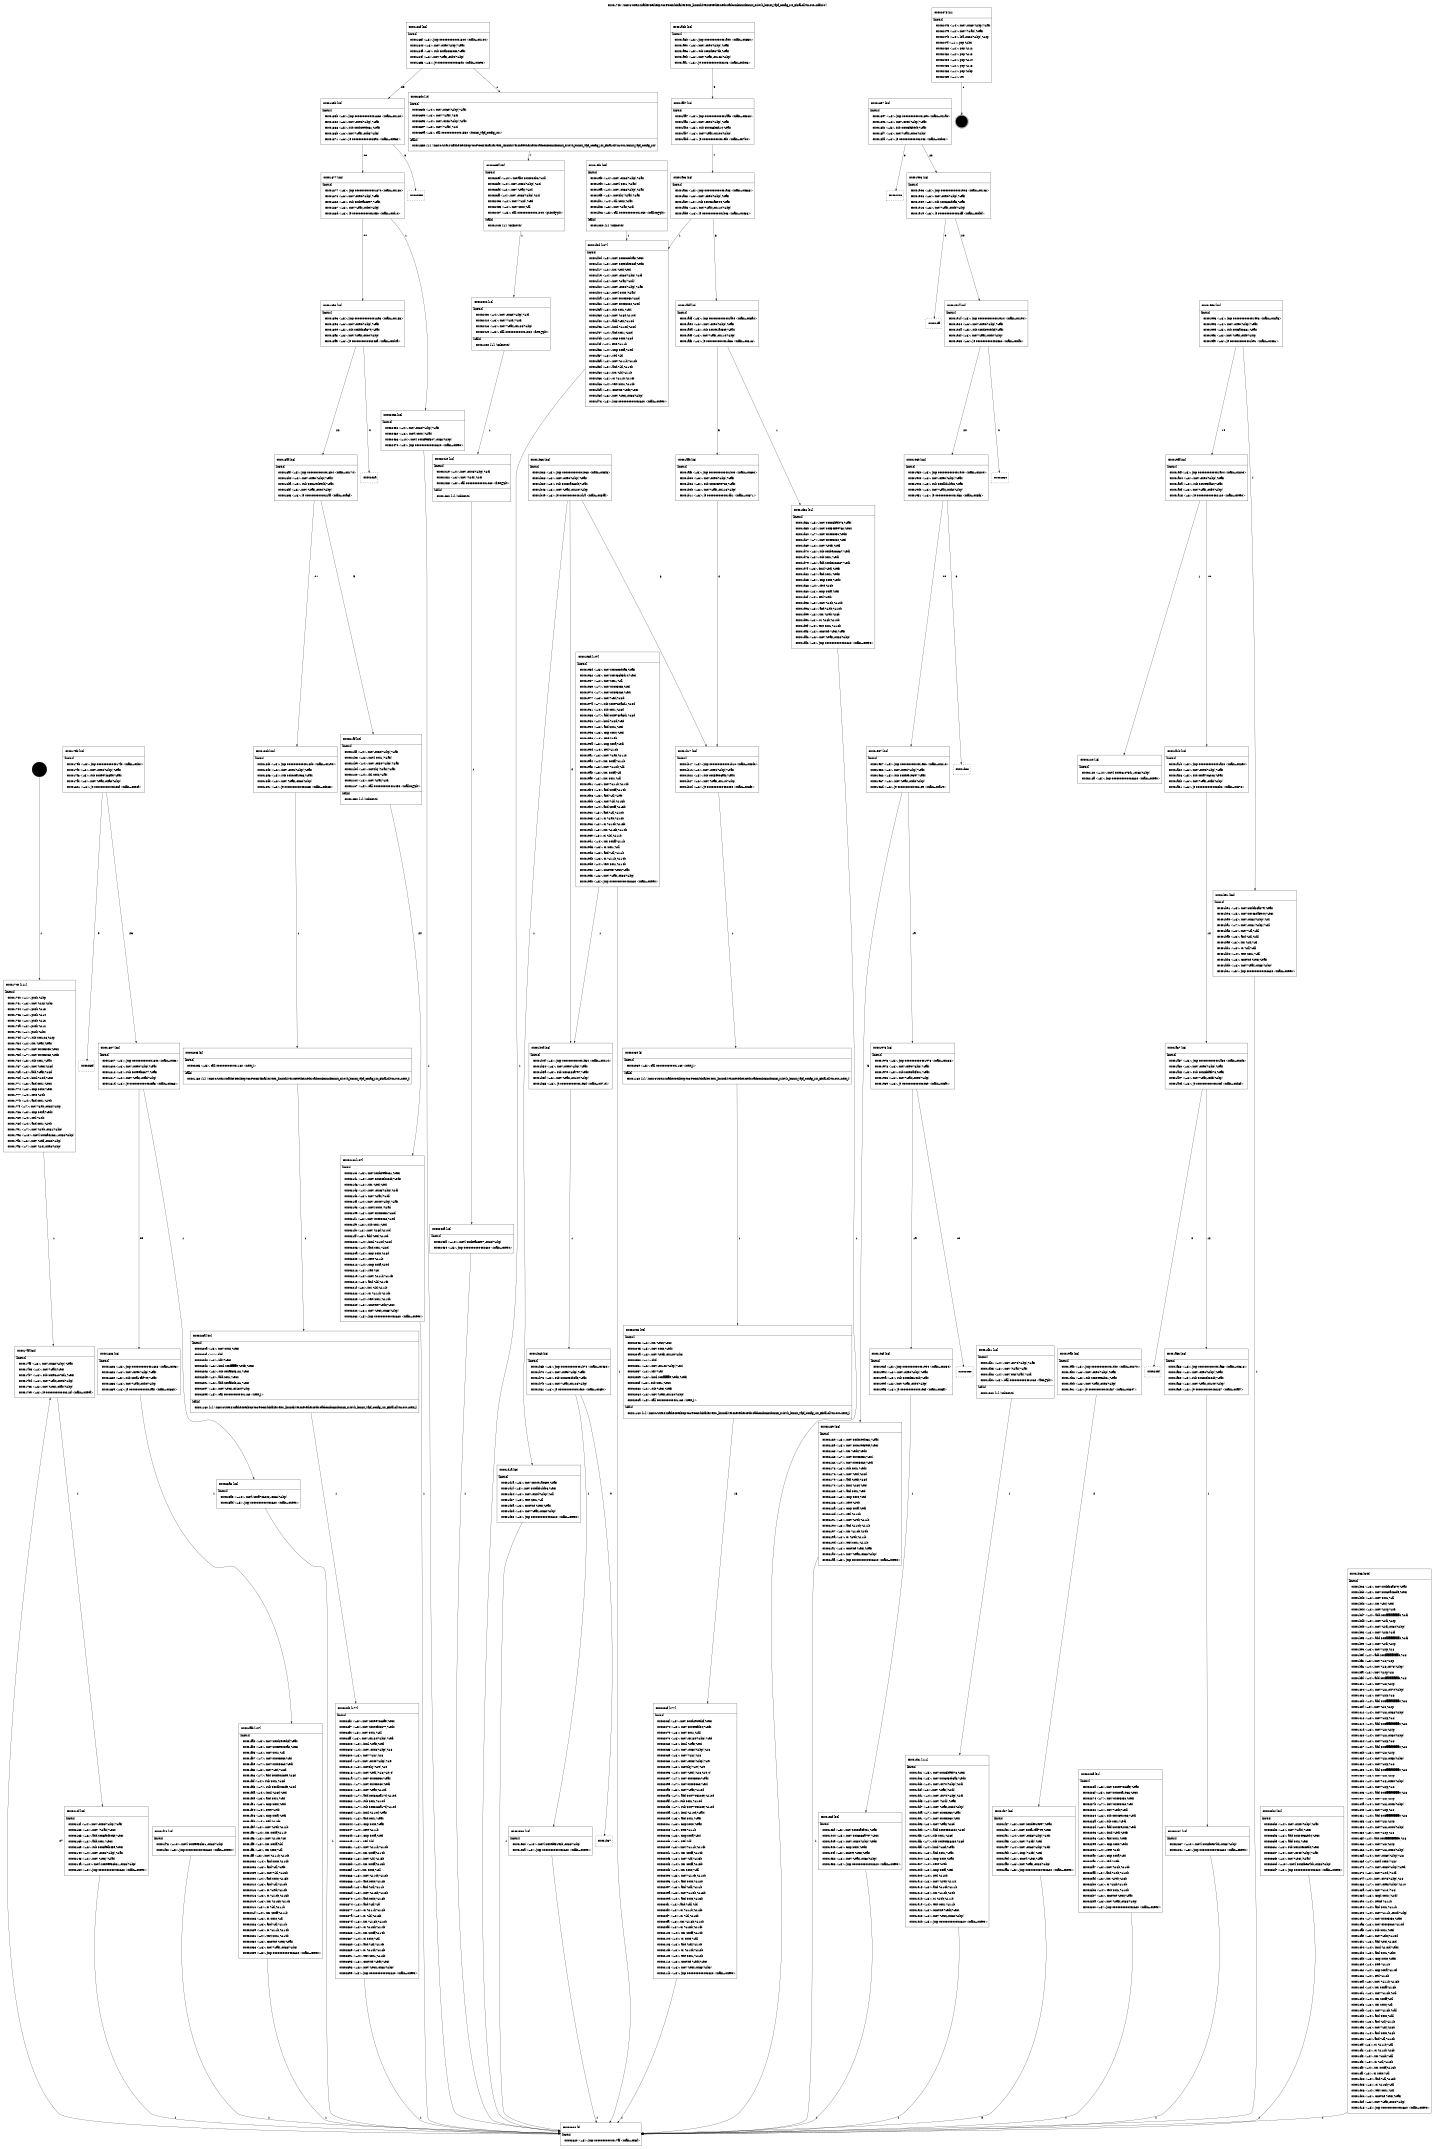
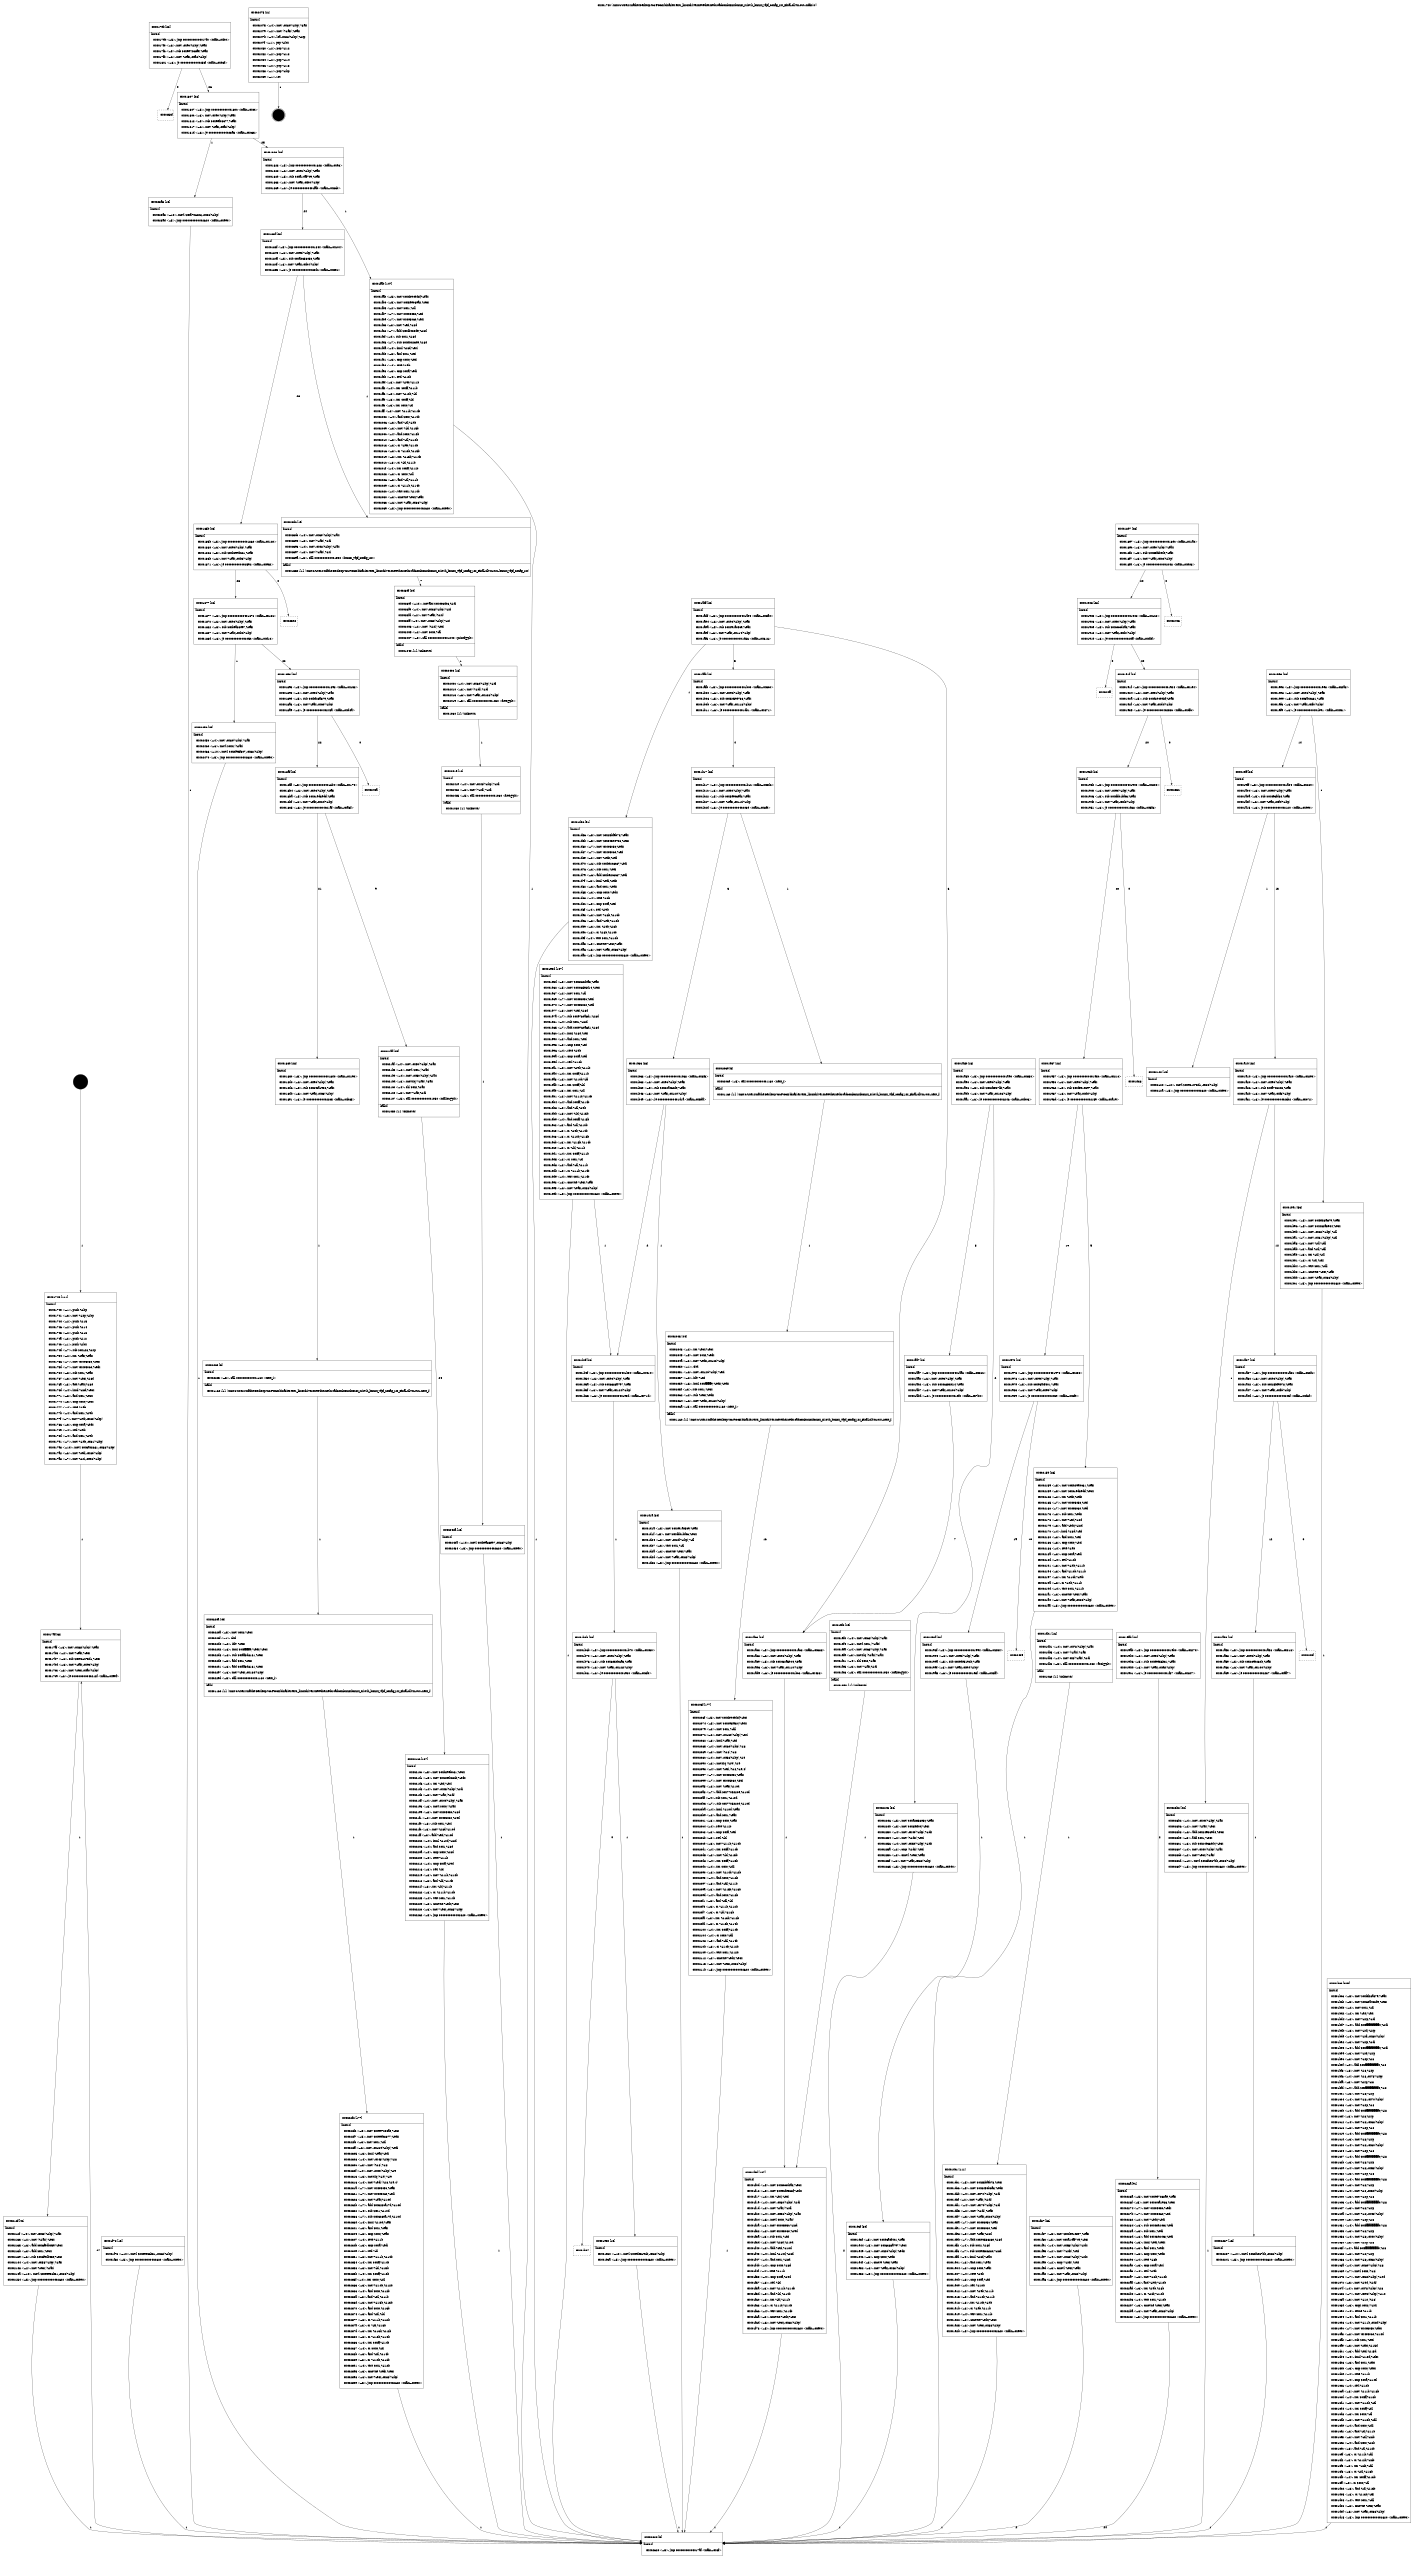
edge "0x401823 [28]" -> "0x40183f [28]": added, label "24"
edge "0x401ac3 [28]" -> "0x401adf [28]": reversed
edge "0x401b33 [28]" -> "0x401b17 [28]": reversed
edge "0x401a1b [28]" -> "0x4023b2 [42]": added, label "1"
edge "0x4019ab [28]" -> "0x401f87 [36]": now "0x4019ab [28]" -> "0x40226a [91]"
node "0x402246 [36]": added
edge "0x40226a [91]" -> "0x402620 [5]": label " 1" -> " 24"
